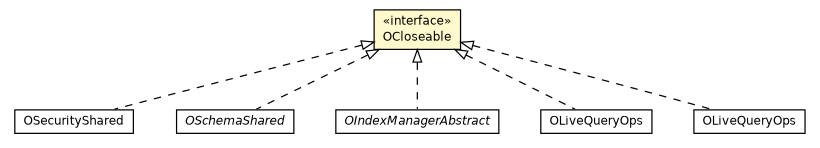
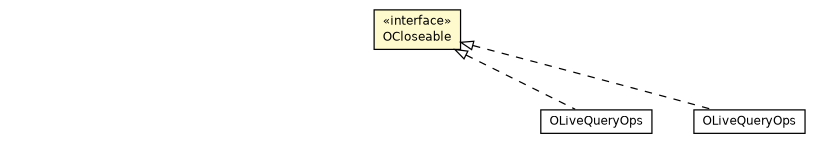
node "OSecurityShared": removed
node "OSchemaShared": removed
node "OIndexManagerAbstract": removed
